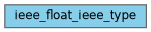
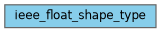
node "ieee_float_ieee_type": label "ieee_float_ieee_type" -> "ieee_float_shape_type"
